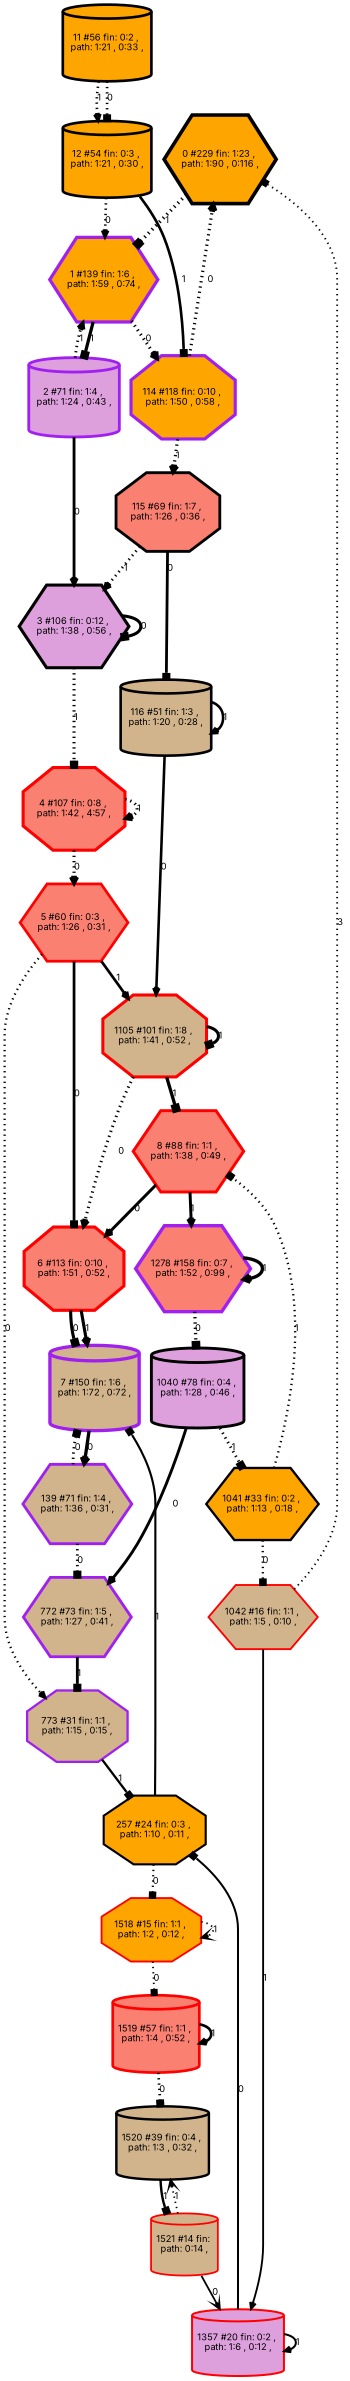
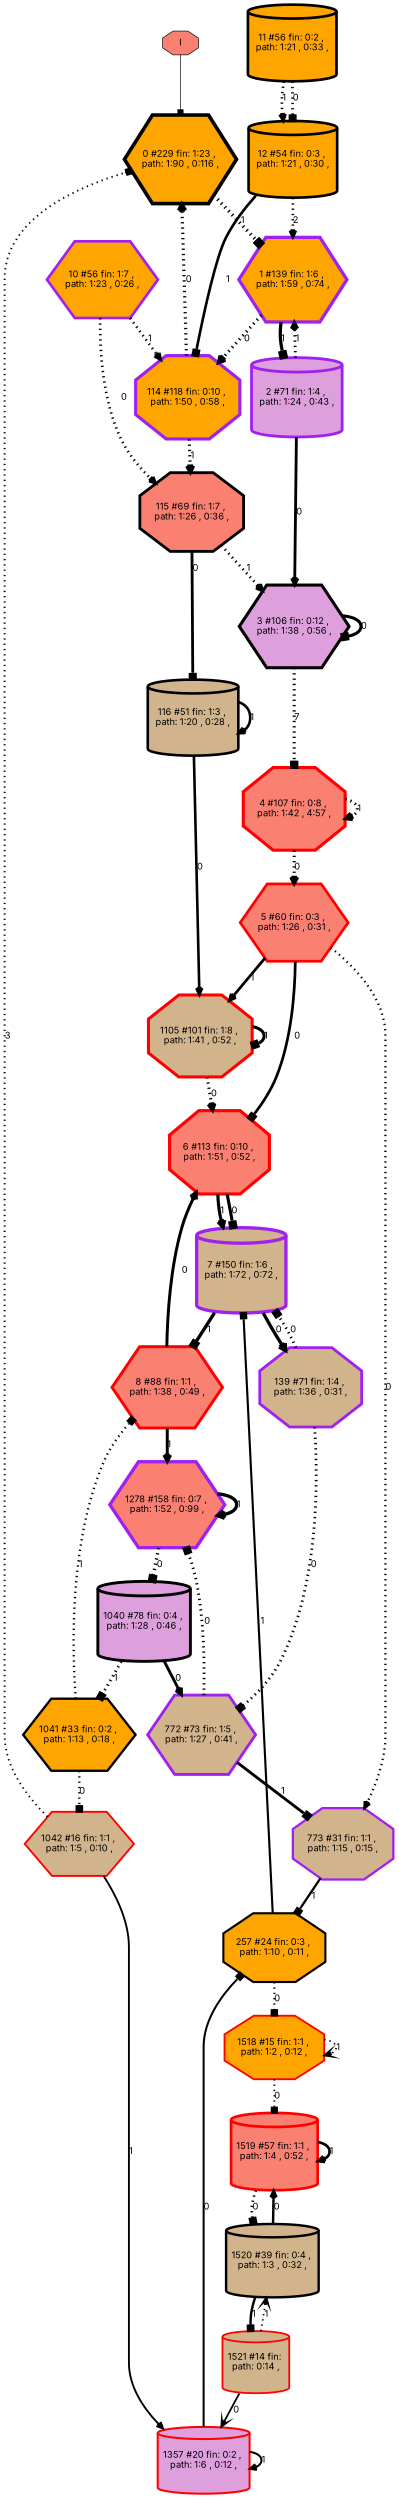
node "I": added
edge "12 #54 fin: 0:3 , path: 1:21 , 0:30 ," -> "1 #139 fin: 1:6 , path: 1:59 , 0:74 ,": label "0 " -> "2 "
node "10 #56 fin: 1:7 , path: 1:23 , 0:26 ,": added
edge "3 #106 fin: 0:12 , path: 1:38 , 0:56 ," -> "4 #107 fin: 0:8 , path: 1:42 , 4:57 ,": label "1 " -> "7 "
edge "1105 #101 fin: 1:8 , path: 1:41 , 0:52 ," -> "8 #88 fin: 1:1 , path: 1:38 , 0:49 ,": now "7 #150 fin: 1:6 , path: 1:72 , 0:72 ," -> "8 #88 fin: 1:1 , path: 1:38 , 0:49 ,"
node "139 #71 fin: 1:4 , path: 1:36 , 0:31 ,": shape hexagon -> octagon
edge "772 #73 fin: 1:5 , path: 1:27 , 0:41 ," -> "1278 #158 fin: 0:7 , path: 1:52 , 0:99 ,": added, label "0"
edge "1520 #39 fin: 0:4 , path: 1:3 , 0:32 ," -> "1519 #57 fin: 1:1 , path: 1:4 , 0:52 ,": added, label "0"
